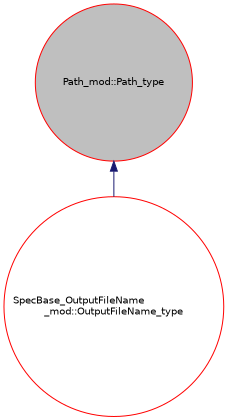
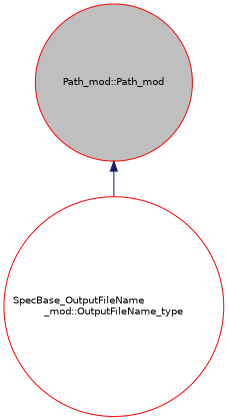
node "Path_mod::Path_type": label "Path_mod::Path_type" -> "Path_mod::Path_mod"
